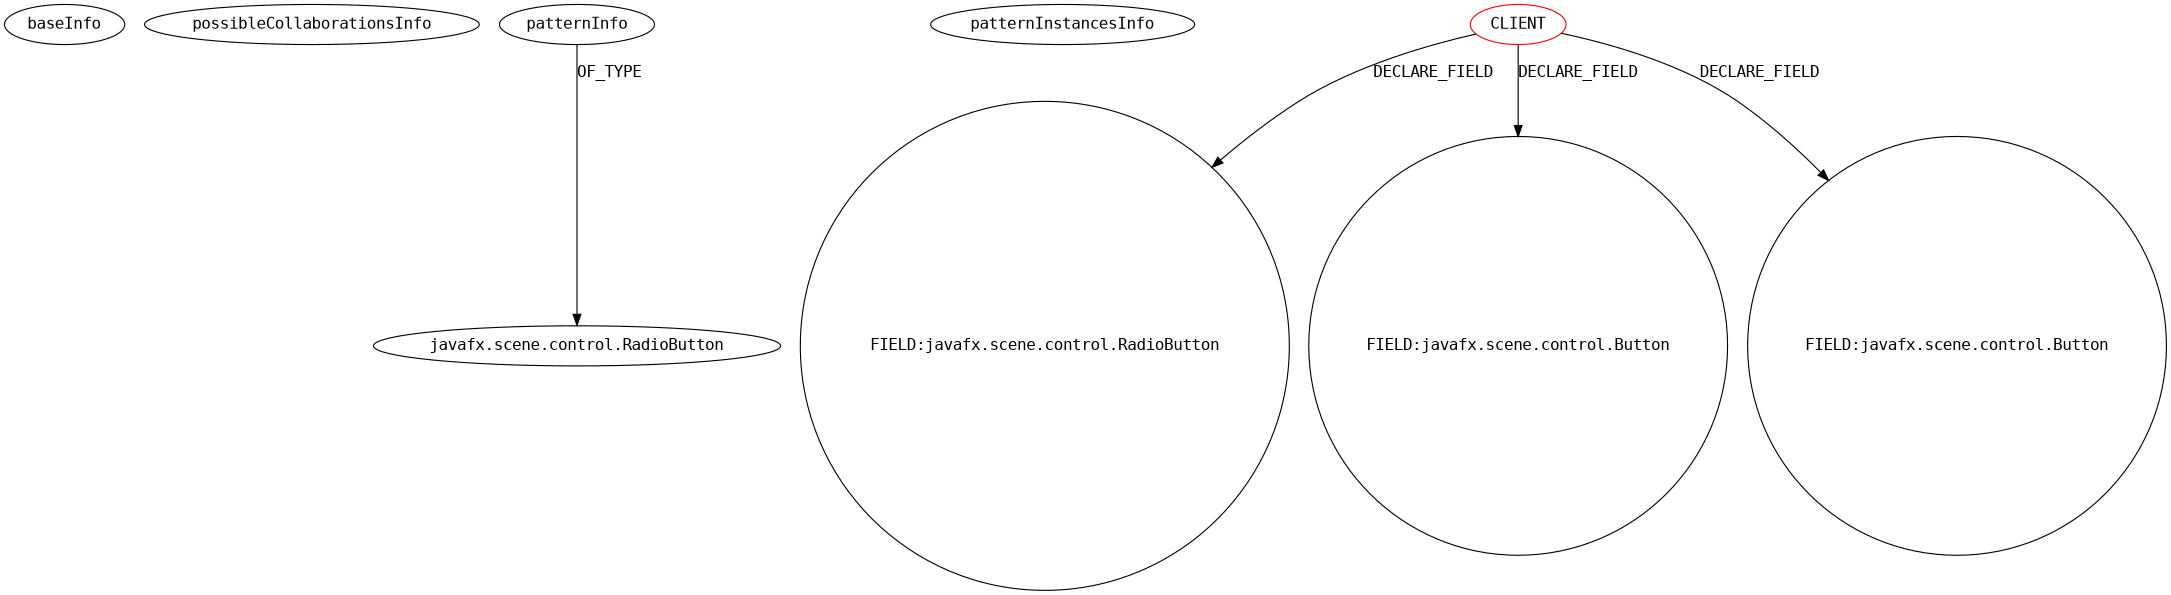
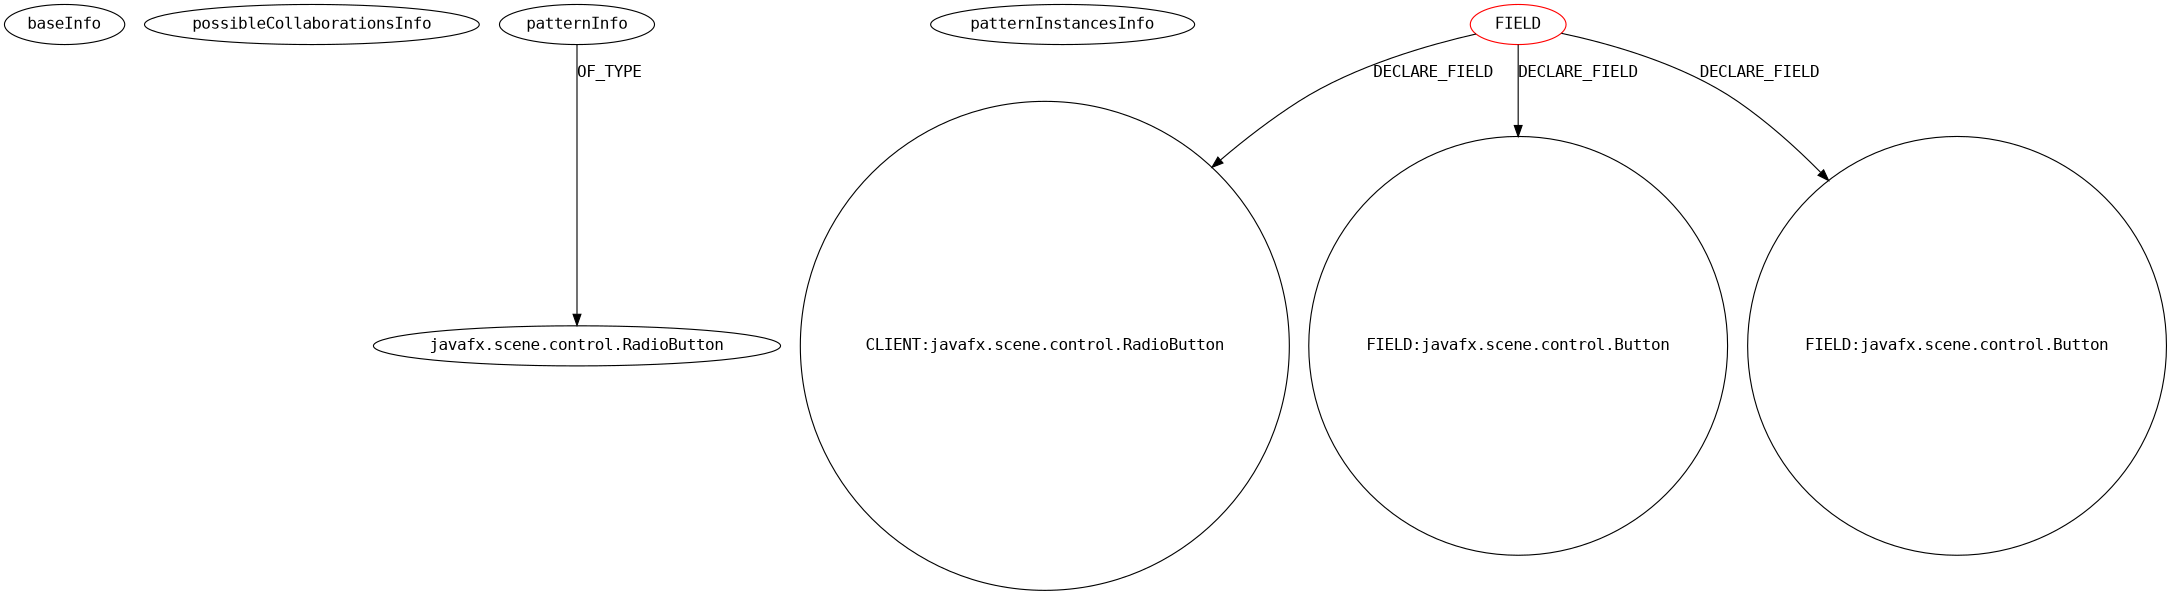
node "CLIENT": label "CLIENT" -> "FIELD"
node "FIELD:javafx.scene.control.RadioButton": label "FIELD:javafx.scene.control.RadioButton" -> "CLIENT:javafx.scene.control.RadioButton"
